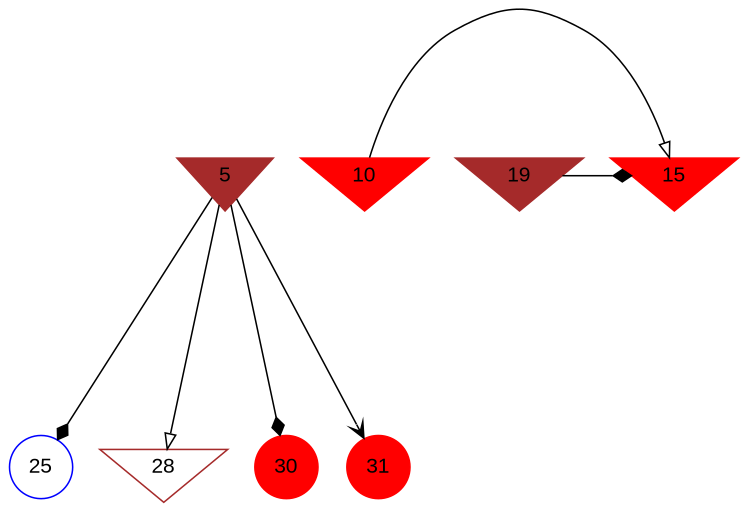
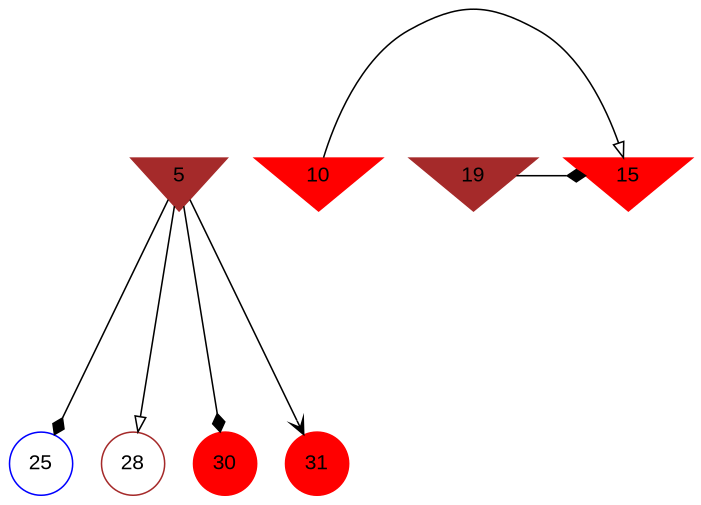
node "28": shape invtriangle -> circle
